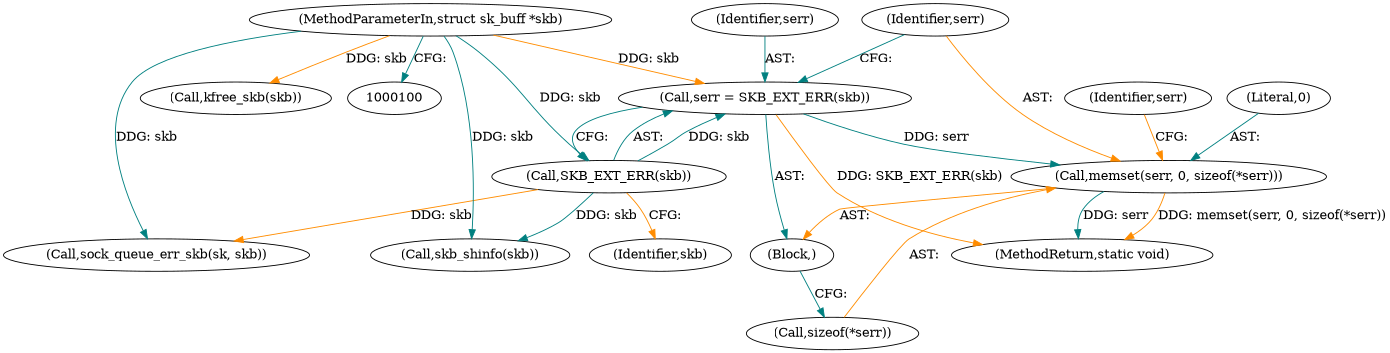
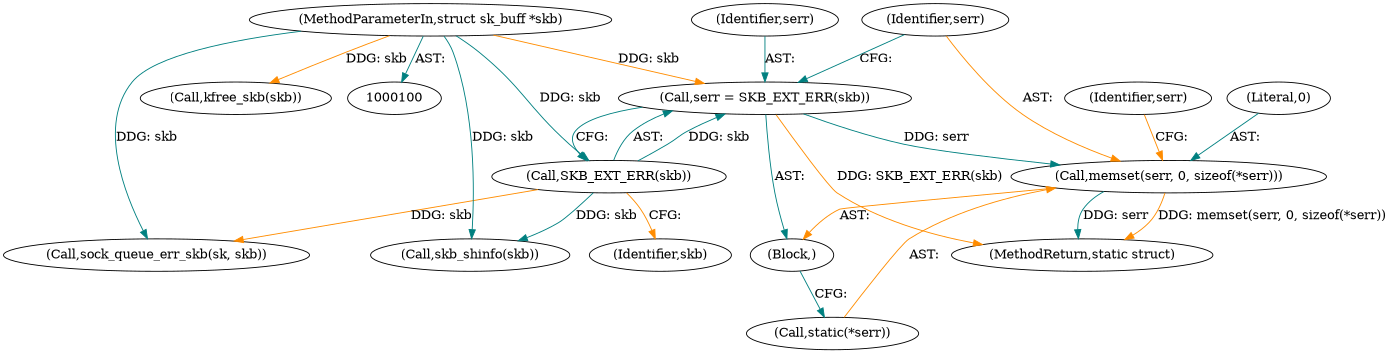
edge "(MethodParameterIn,struct sk_buff *skb)" -> "1000100": label "CFG: " -> "AST: "
node "(MethodReturn,static void)": label "(MethodReturn,static void)" -> "(MethodReturn,static struct)"
node "(Call,sizeof(*serr))": label "(Call,sizeof(*serr))" -> "(Call,static(*serr))"
